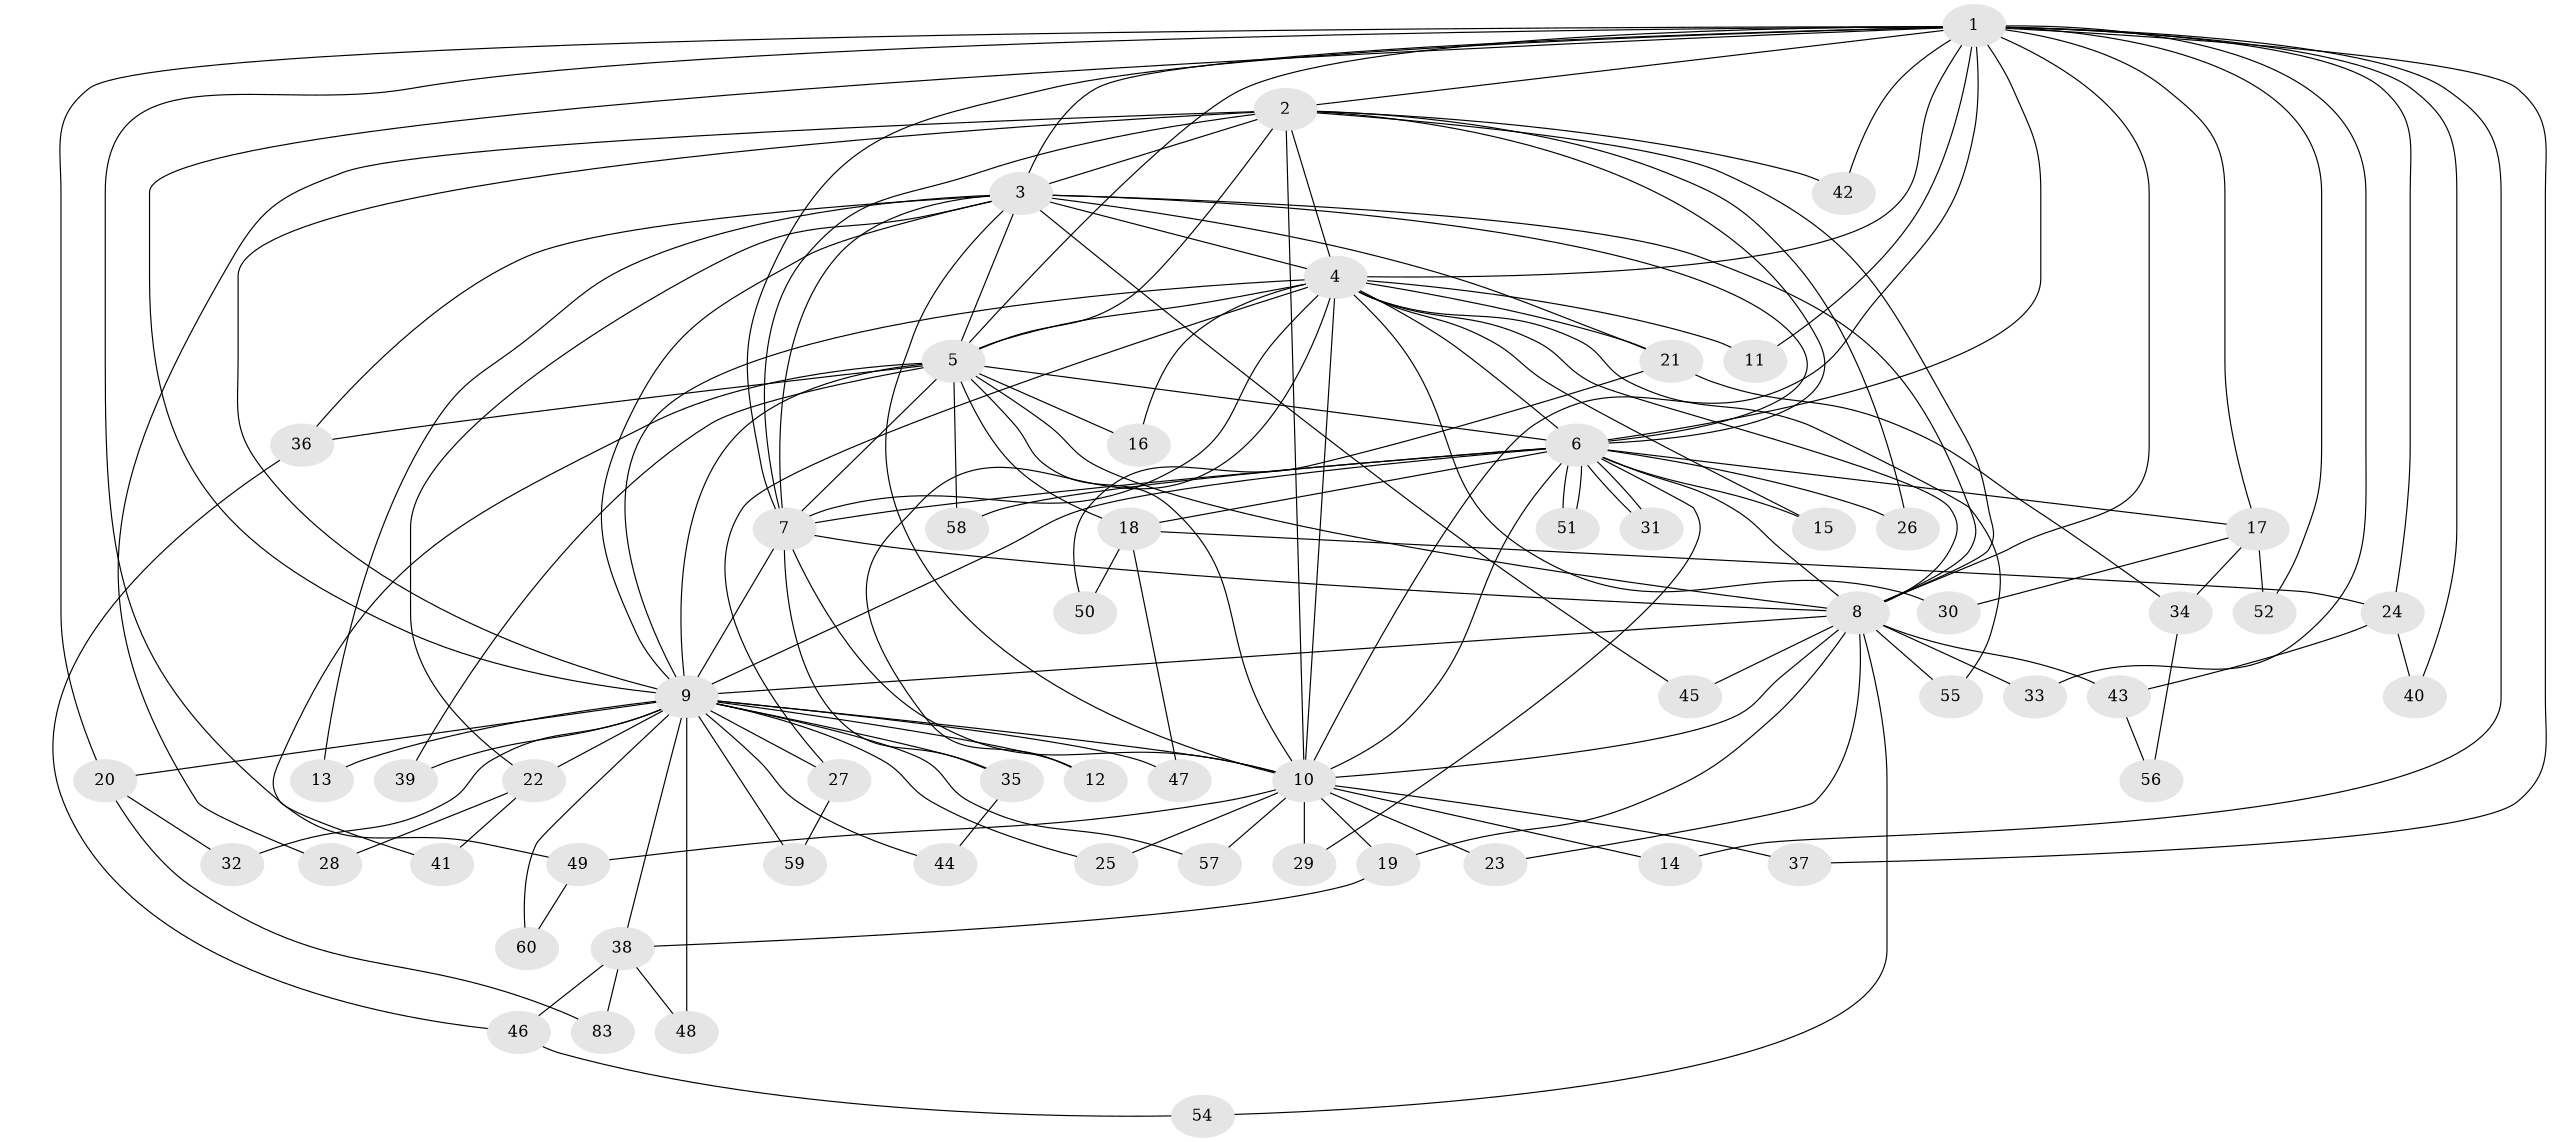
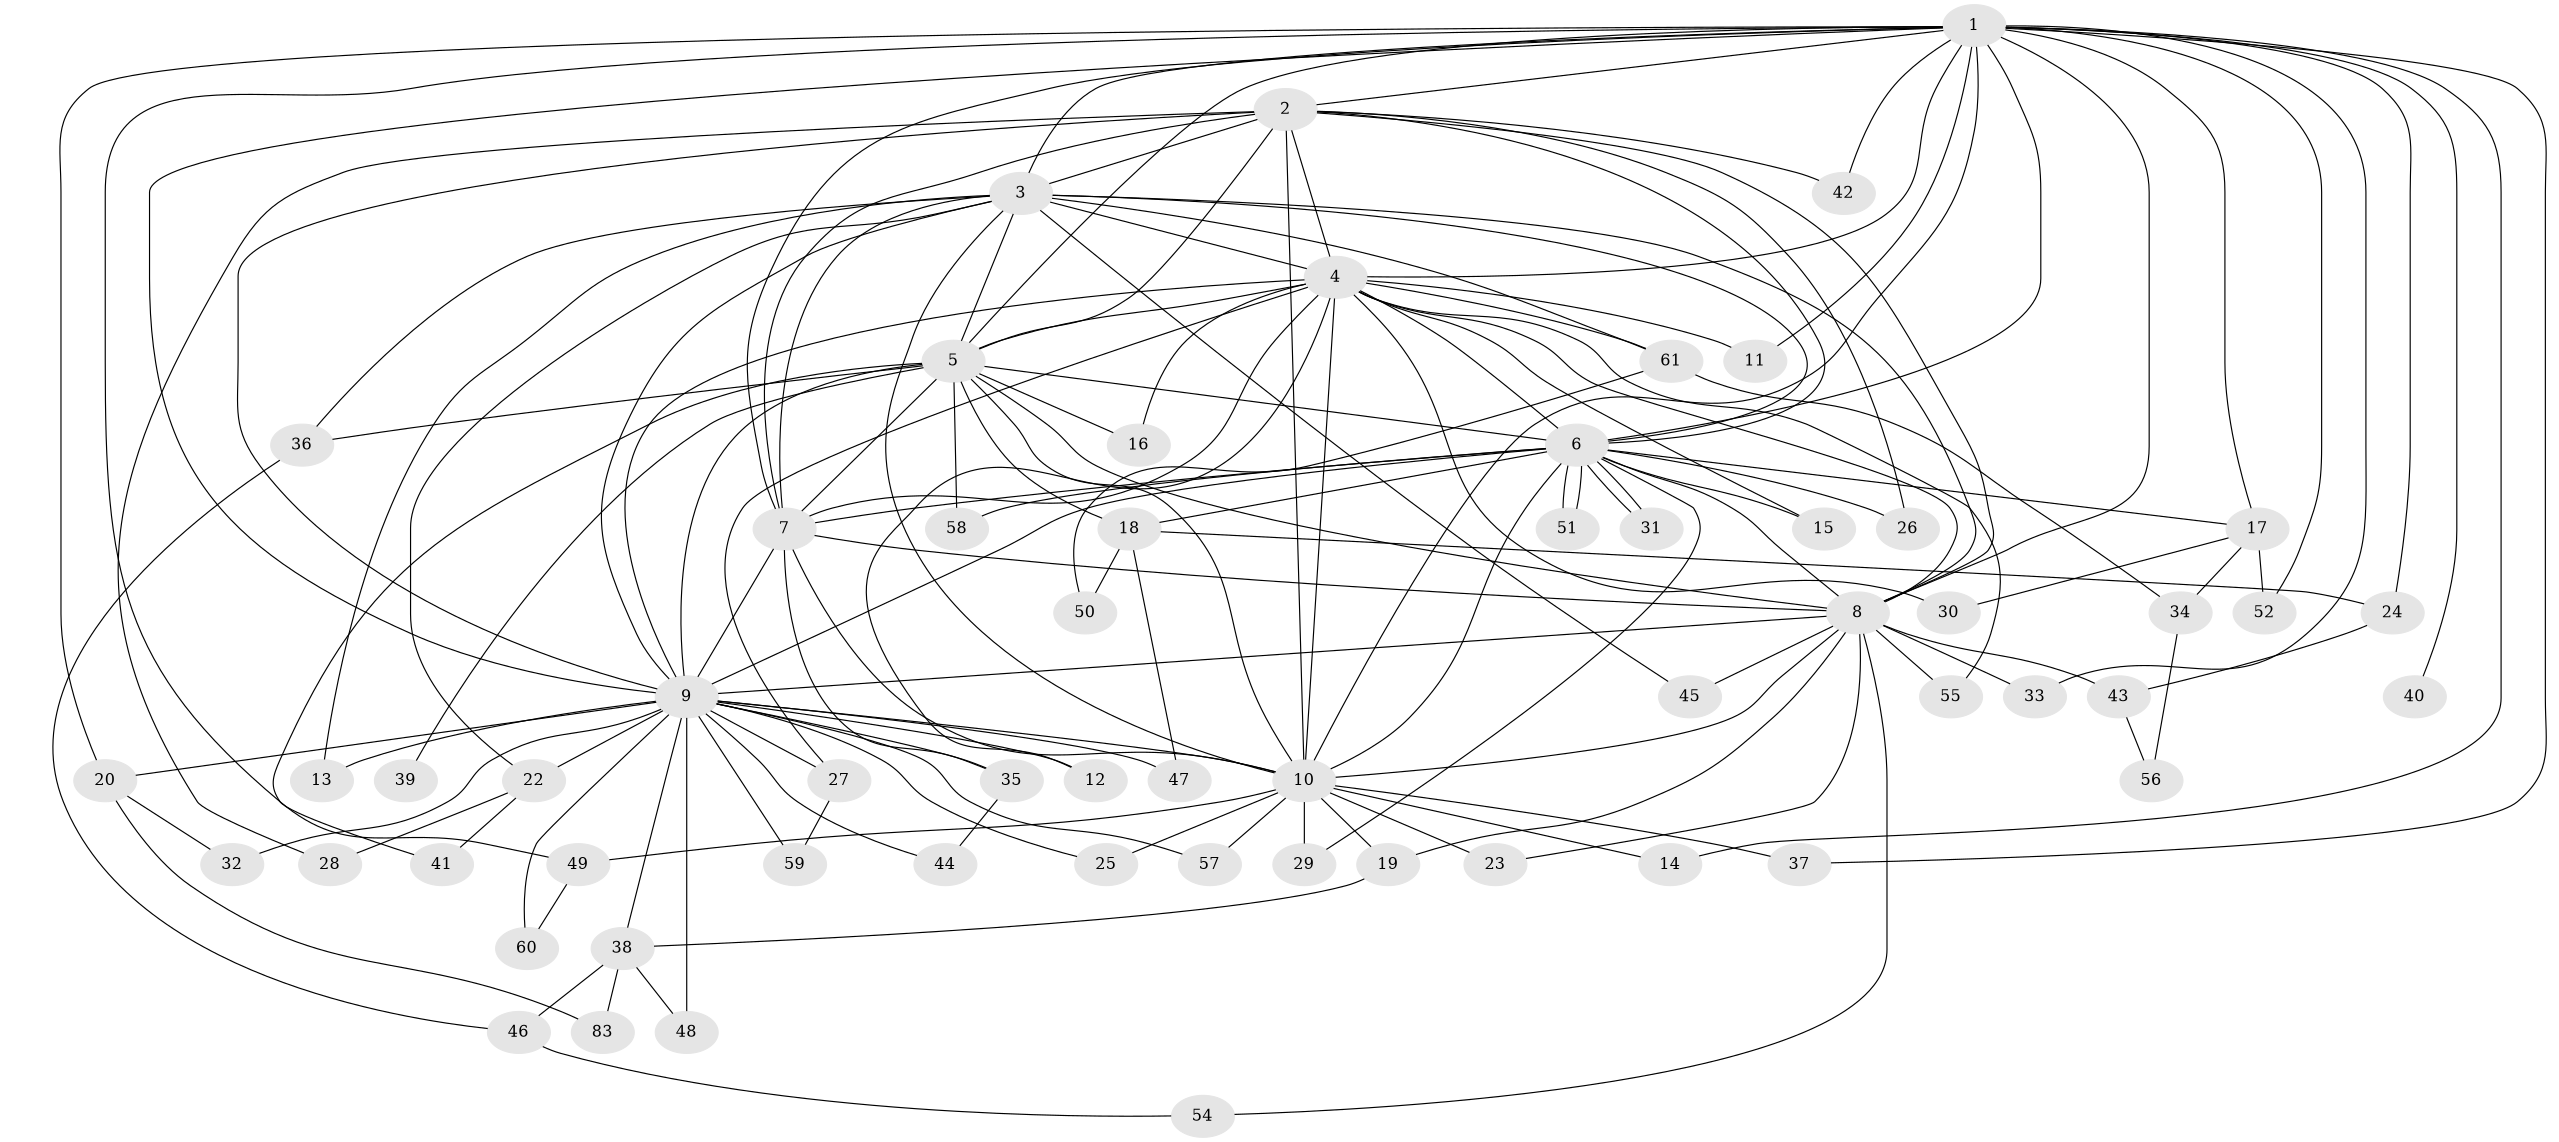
node "21": label "21" -> "61"
edge "24" -- "40": removed
edge "9" -- "39": removed
